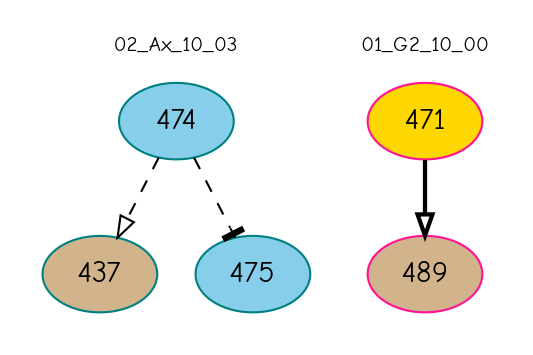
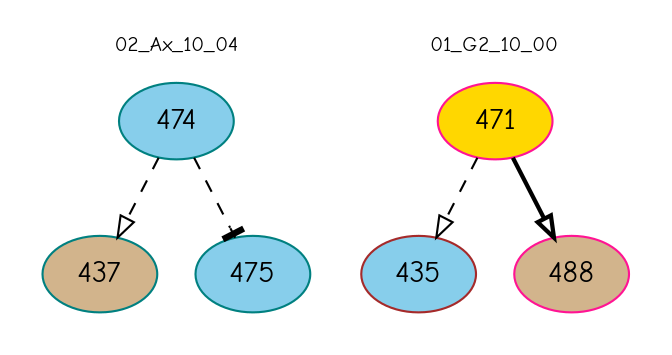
cluster "02_Ax_10_03": label "02_Ax_10_03" -> "02_Ax_10_04"
node "435": added
node "489": label "489" -> "488"
